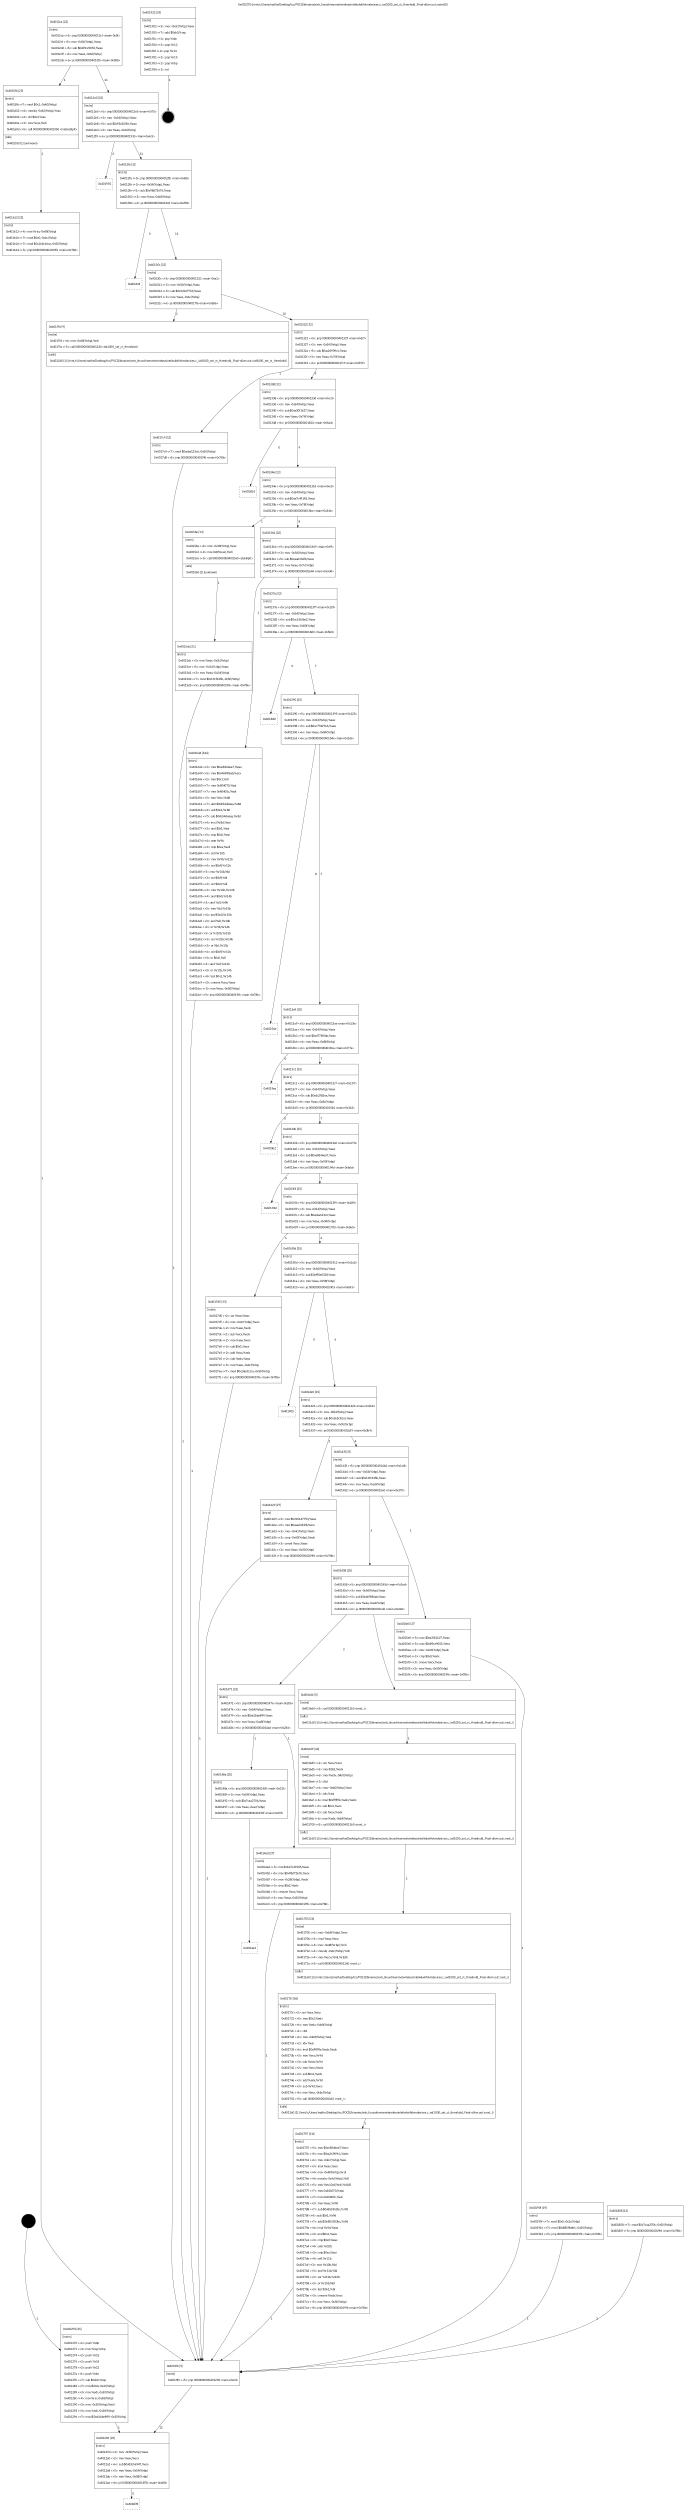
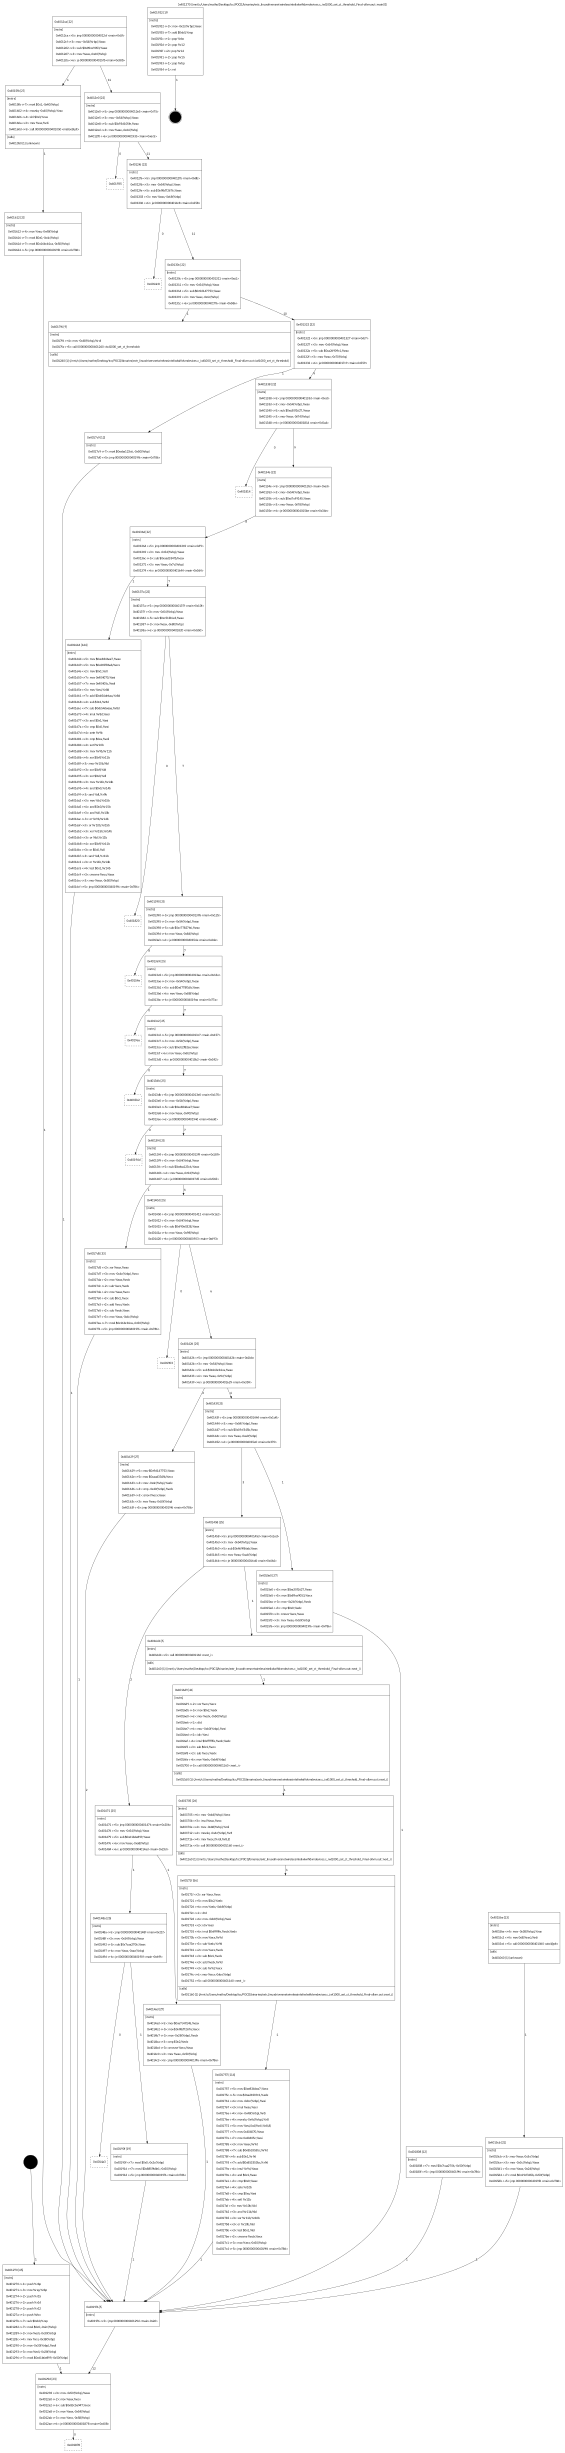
edge "0x40134e [22]" -> "0x4015be [13]": removed, label "1"
edge "0x40148a [25]" -> "0x40190f [19]": added, label "1"
